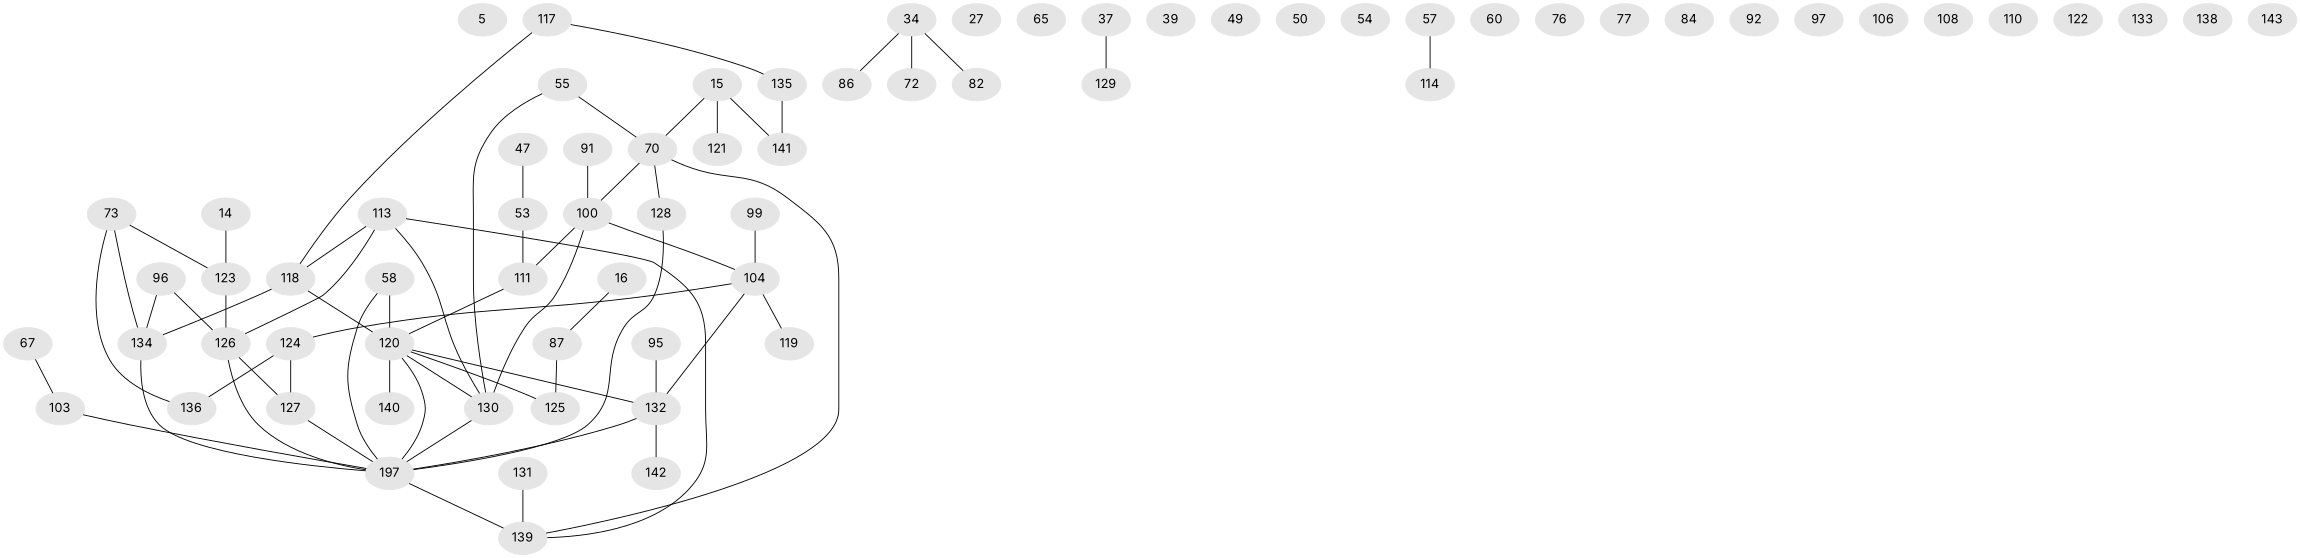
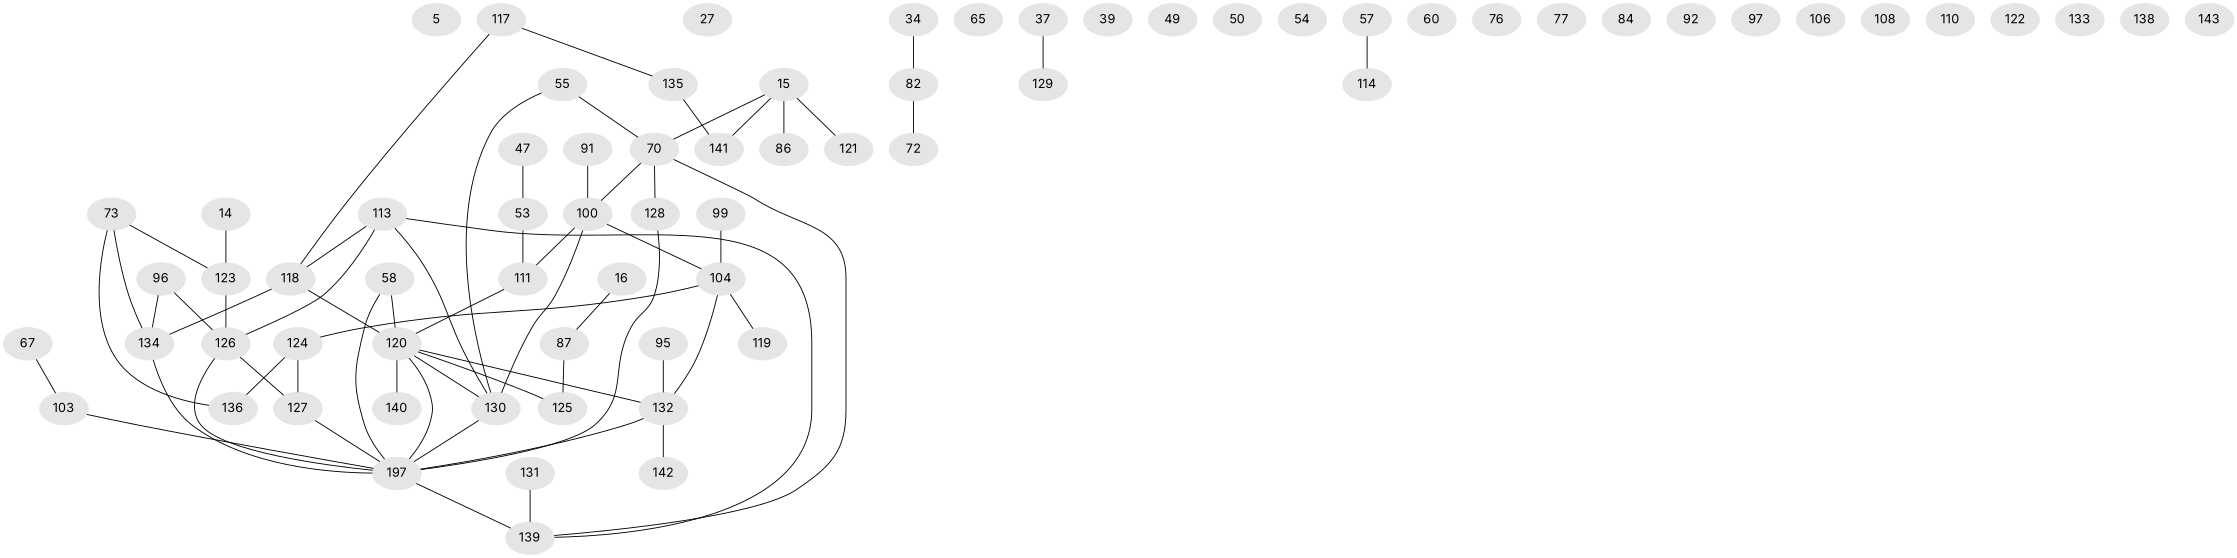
edge "34" -- "86": now "15" -- "86"
edge "34" -- "72": now "82" -- "72"
